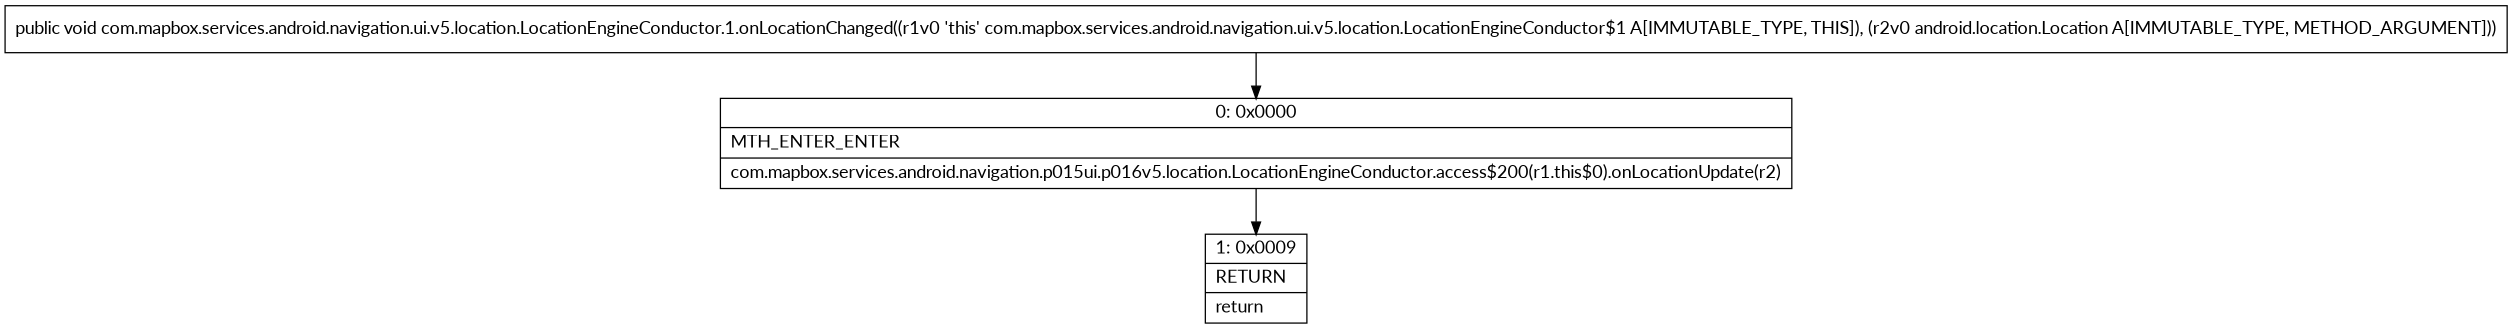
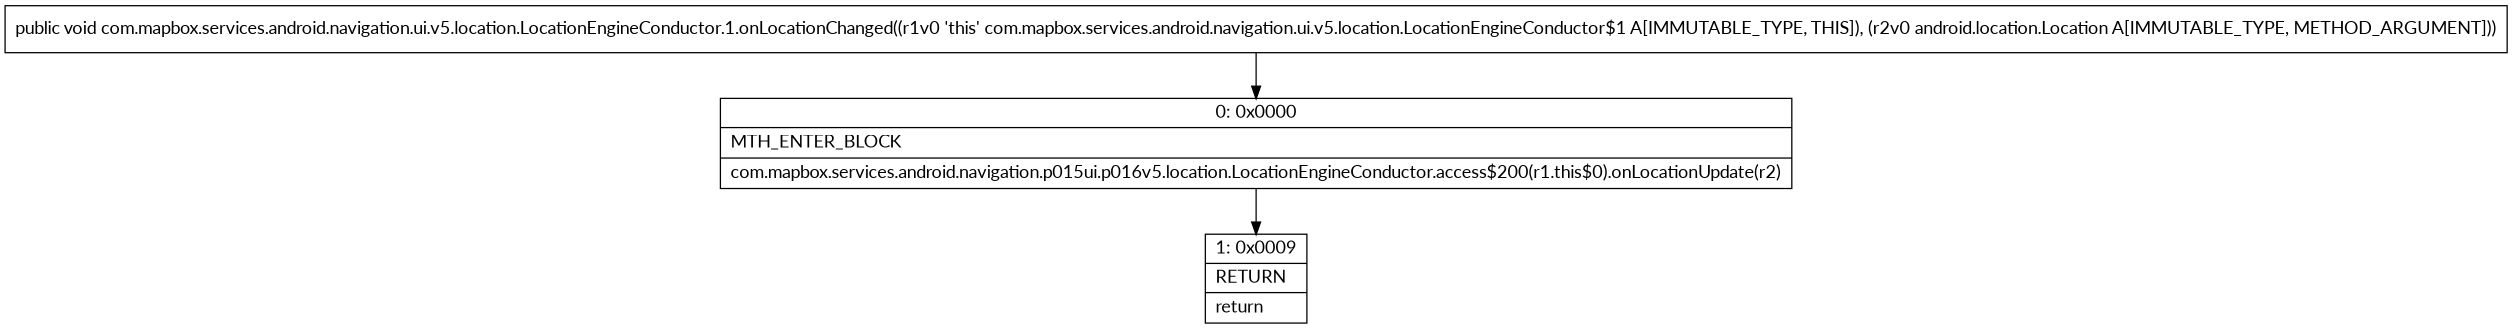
node "0: 0x0000": text "MTH_ENTER_ENTER" -> "MTH_ENTER_BLOCK"
